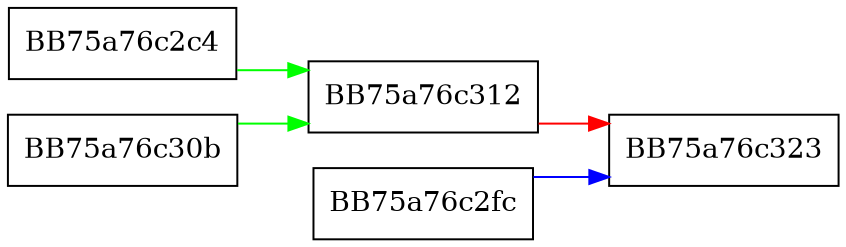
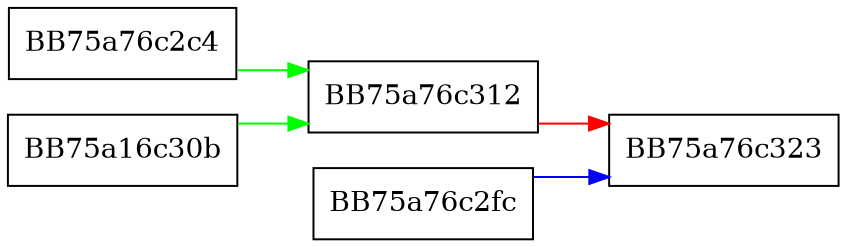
node "BB75a76c30b": label "BB75a76c30b" -> "BB75a16c30b"
